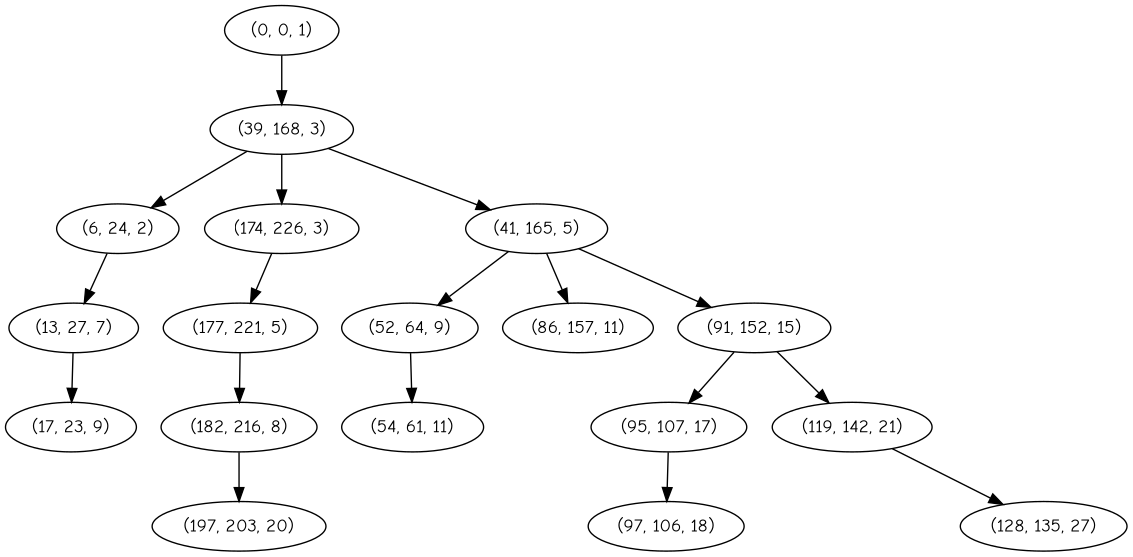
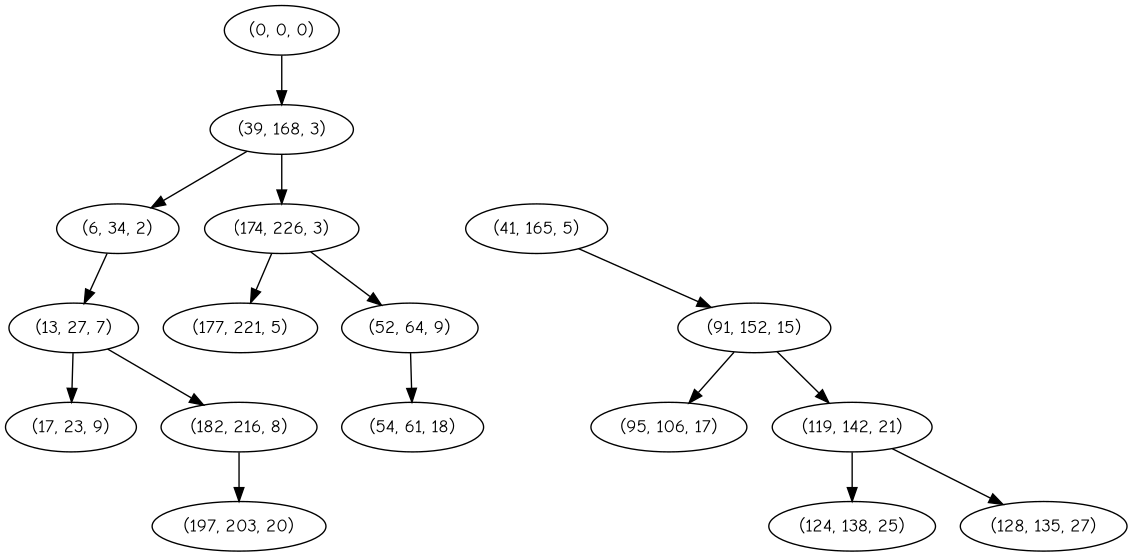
node "(0, 0, 1)": label "(0, 0, 1)" -> "(0, 0, 0)"
edge "(39, 168, 3)" -> "(41, 165, 5)": removed
node "(6, 24, 2)": label "(6, 24, 2)" -> "(6, 34, 2)"
edge "(41, 165, 5)" -> "(52, 64, 9)": now "(174, 226, 3)" -> "(52, 64, 9)"
node "(86, 157, 11)": removed
edge "(177, 221, 5)" -> "(182, 216, 8)": now "(13, 27, 7)" -> "(182, 216, 8)"
node "(54, 61, 11)": label "(54, 61, 11)" -> "(54, 61, 18)"
node "(95, 107, 17)": label "(95, 107, 17)" -> "(95, 106, 17)"
node "(97, 106, 18)": removed
node "(124, 138, 25)": added
